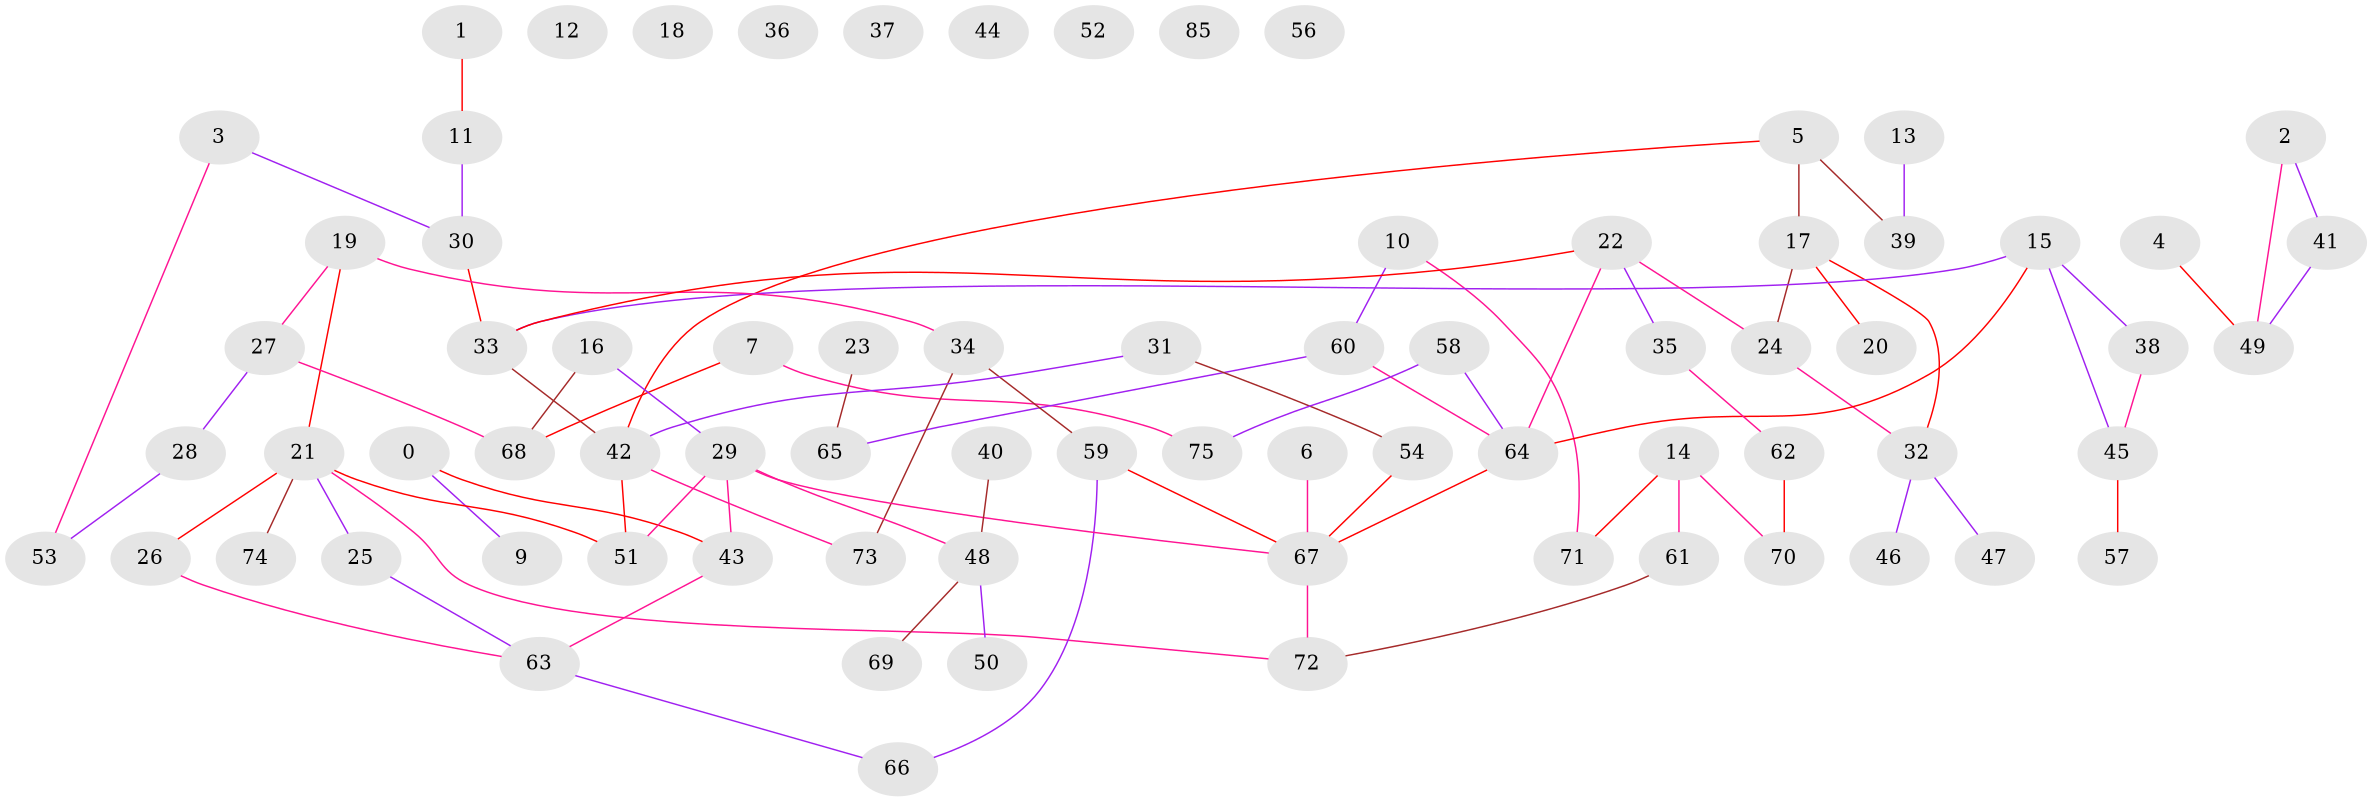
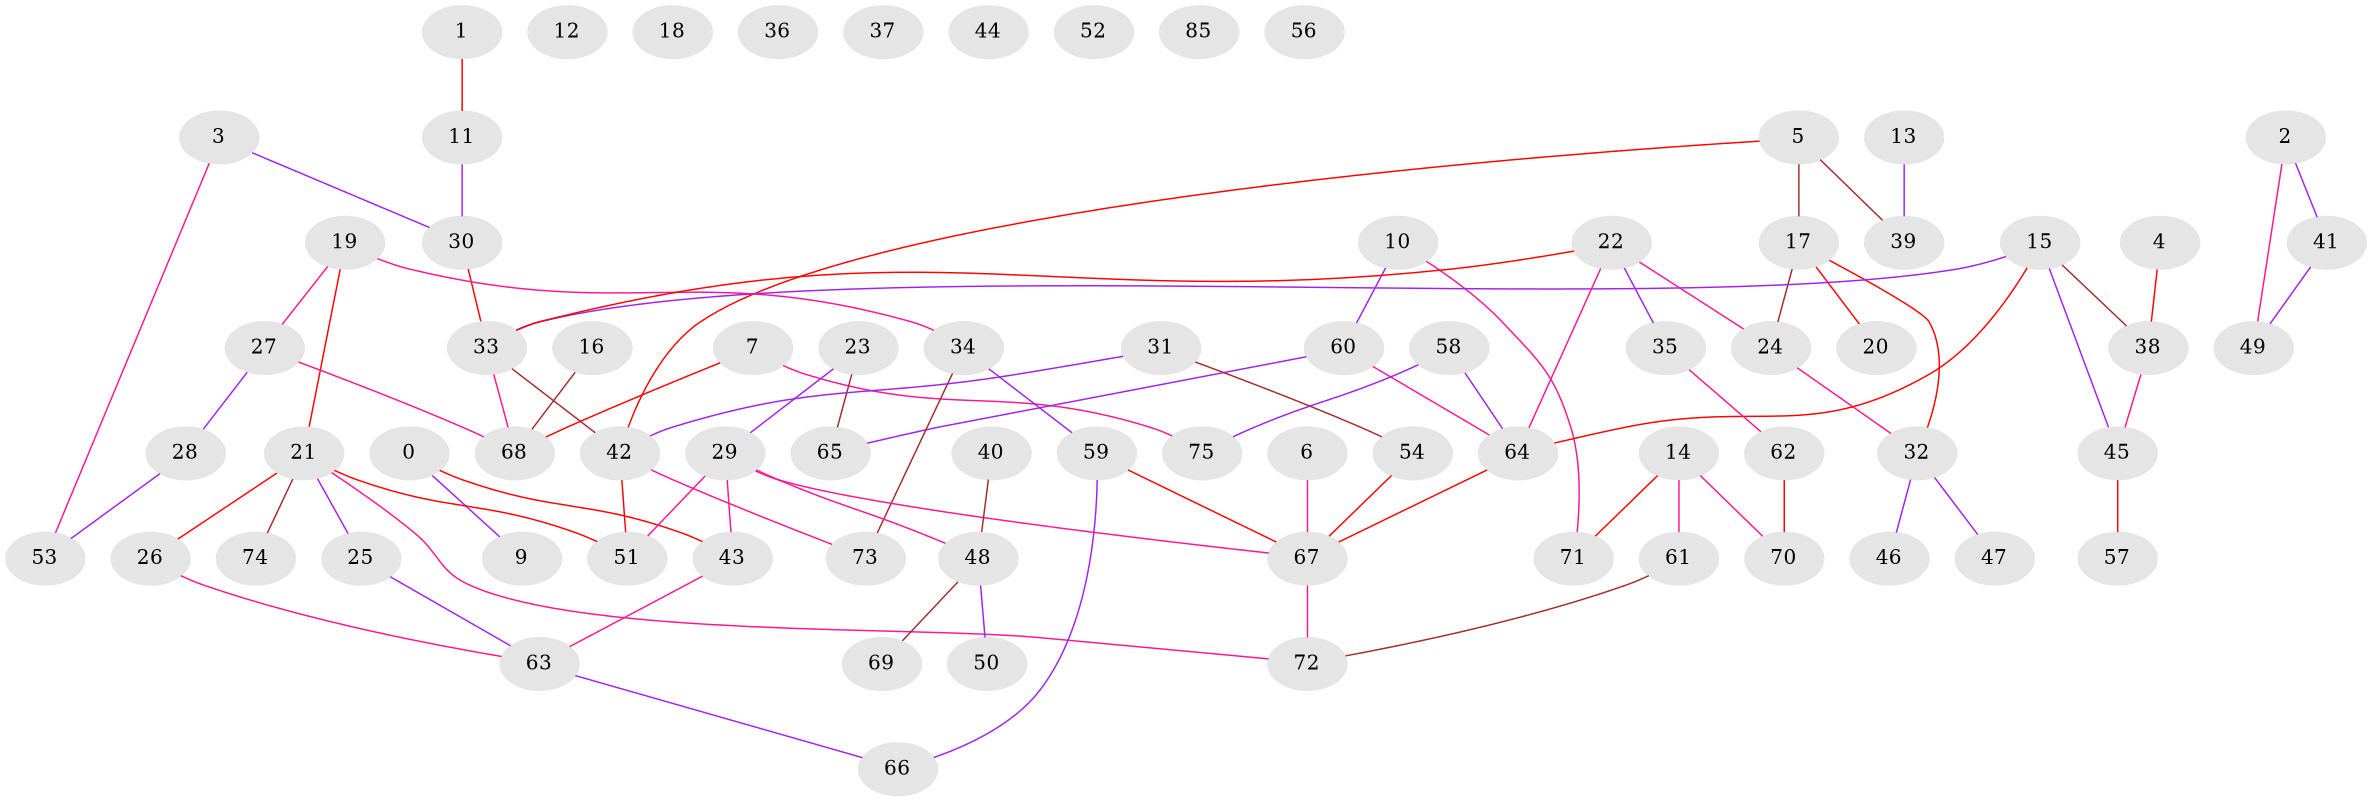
edge "15" -- "38": color purple -> brown
edge "4" -- "49": now "4" -- "38"
edge "34" -- "59": color brown -> purple
edge "33" -- "68": added
edge "16" -- "29": now "23" -- "29"
